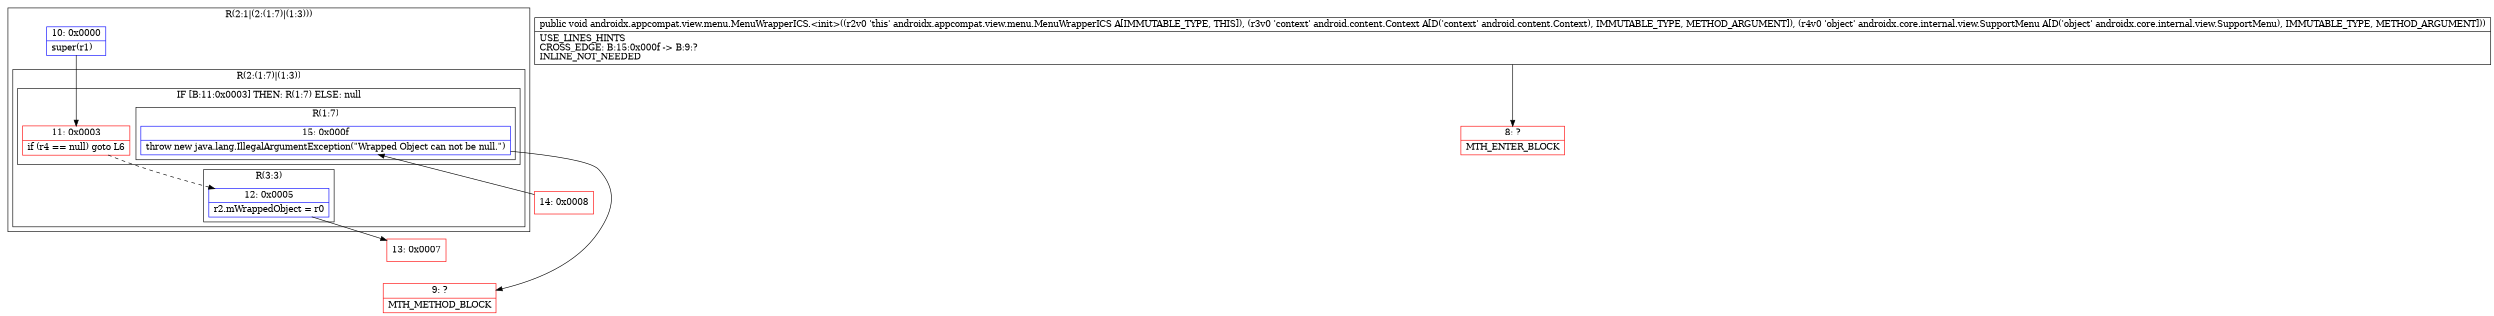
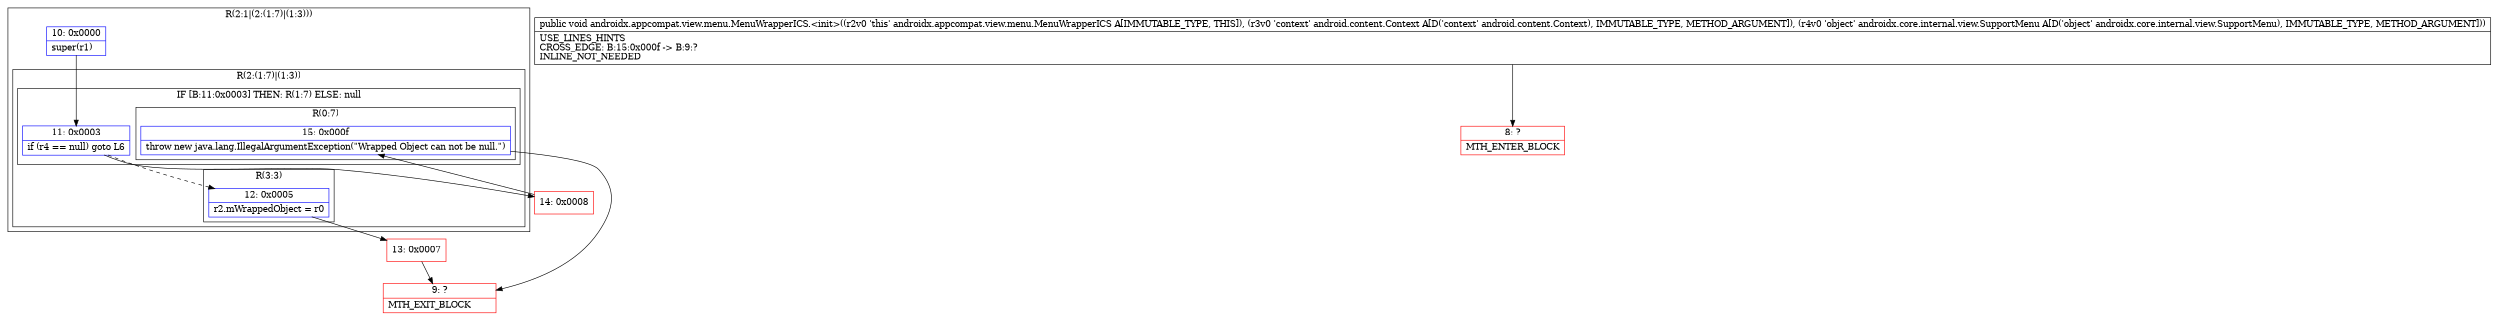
cluster "R(1:7)": label "R(1:7)" -> "R(0:7)"
node "11: 0x0003": color red -> blue
edge "11: 0x0003" -> "14: 0x0008": added
edge "13: 0x0007" -> "9: ?": added
node "9: ?": text "MTH_METHOD_BLOCK" -> "MTH_EXIT_BLOCK"
